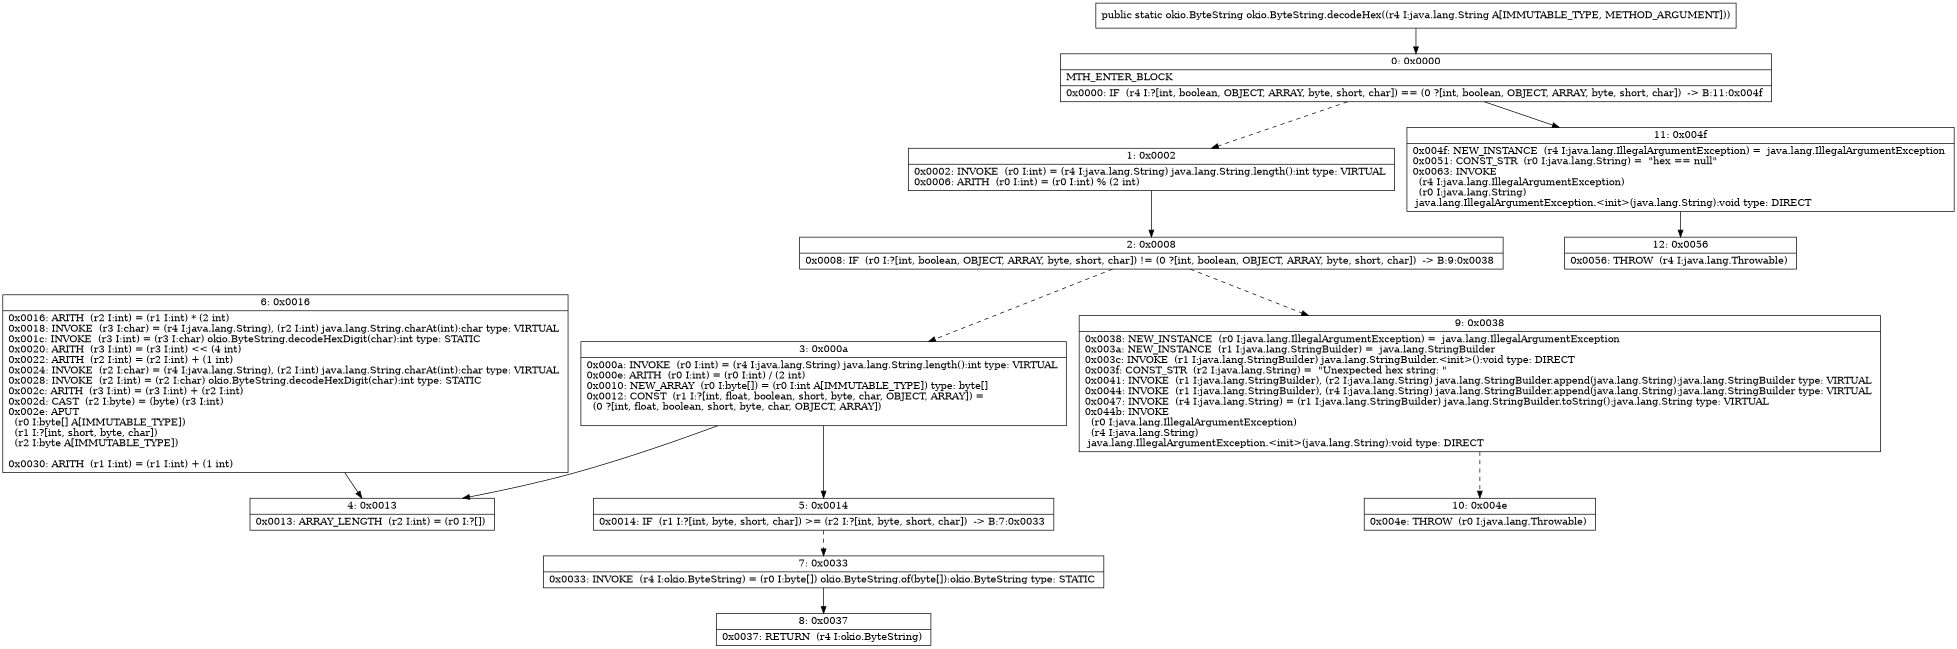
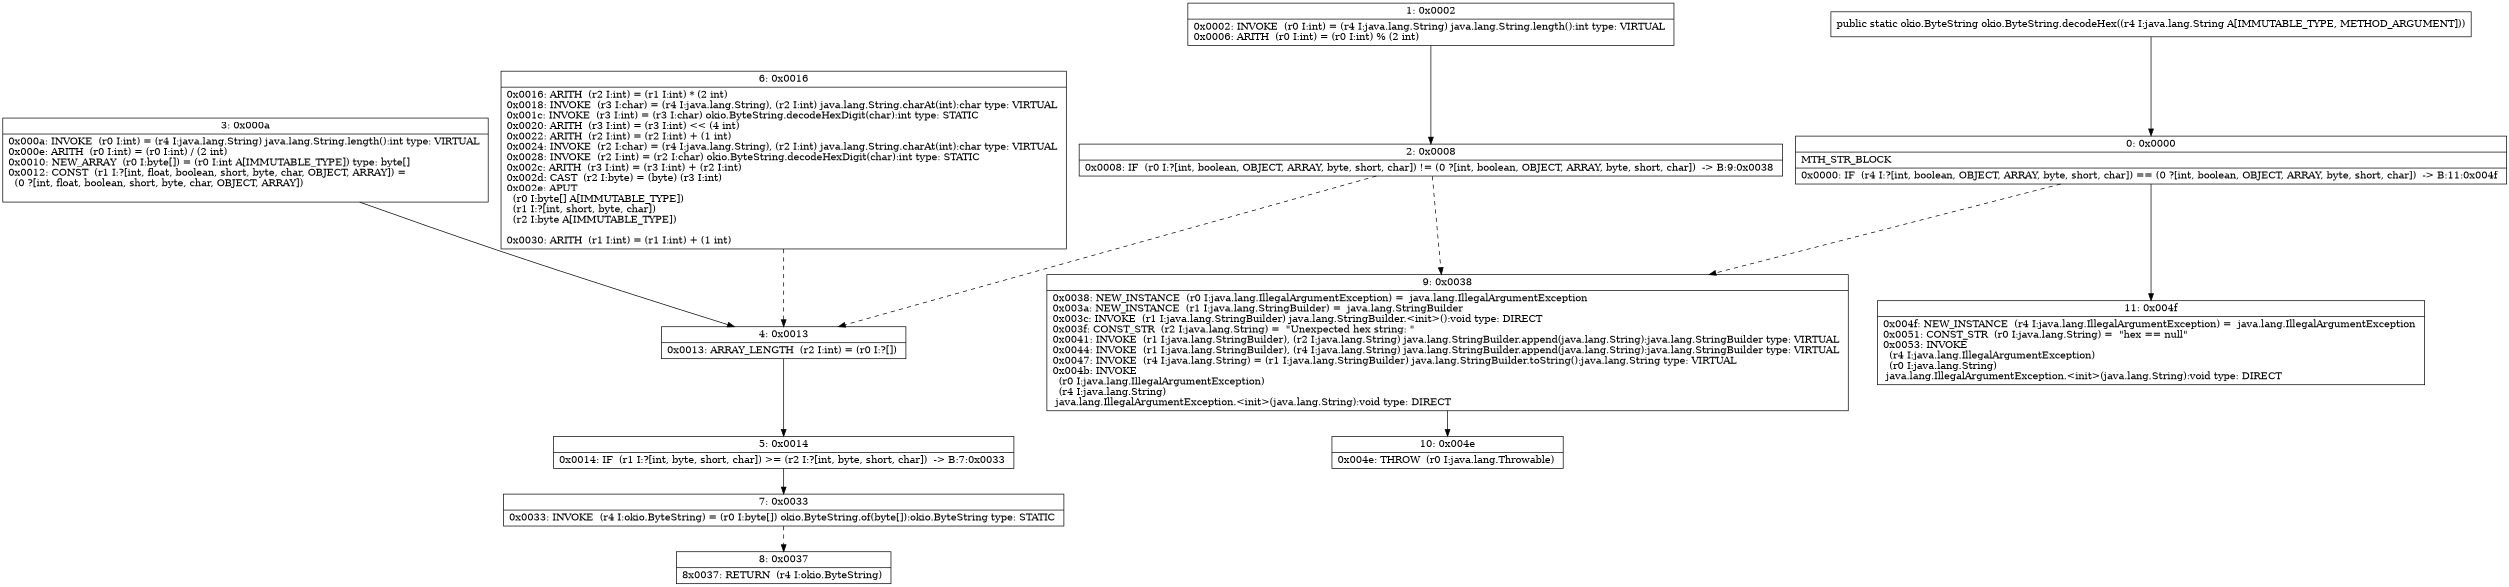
node "0: 0x0000": text "MTH_ENTER_BLOCK" -> "MTH_STR_BLOCK"
edge "0: 0x0000" -> "1: 0x0002": now "0: 0x0000" -> "9: 0x0038"
node "11: 0x004f": text "0x0063: INVOKE" -> "0x0053: INVOKE"
node "12: 0x0056": removed
edge "2: 0x0008" -> "3: 0x000a": now "2: 0x0008" -> "4: 0x0013"
node "9: 0x0038": text "0x044b: INVOKE" -> "0x004b: INVOKE"
edge "3: 0x000a" -> "5: 0x0014": now "4: 0x0013" -> "5: 0x0014"
edge "9: 0x0038" -> "10: 0x004e": style dashed -> solid
edge "6: 0x0016" -> "4: 0x0013": style solid -> dashed
edge "5: 0x0014" -> "7: 0x0033": style dashed -> solid
edge "7: 0x0033" -> "8: 0x0037": style solid -> dashed
node "8: 0x0037": text "0x0037: RETURN  (r4 I:okio.ByteString)" -> "8x0037: RETURN  (r4 I:okio.ByteString)"
